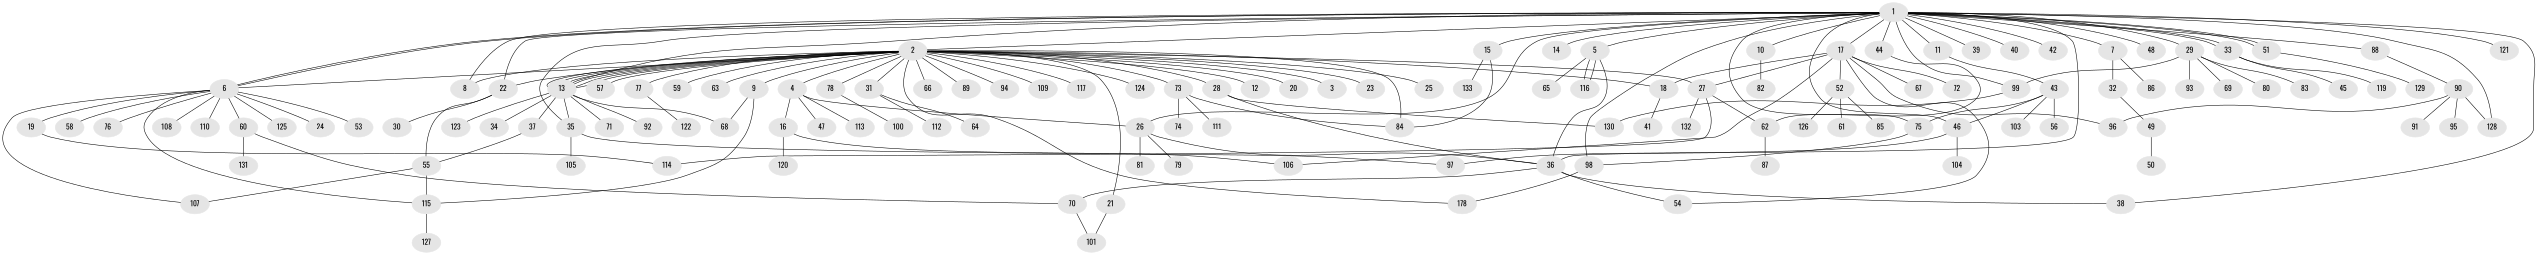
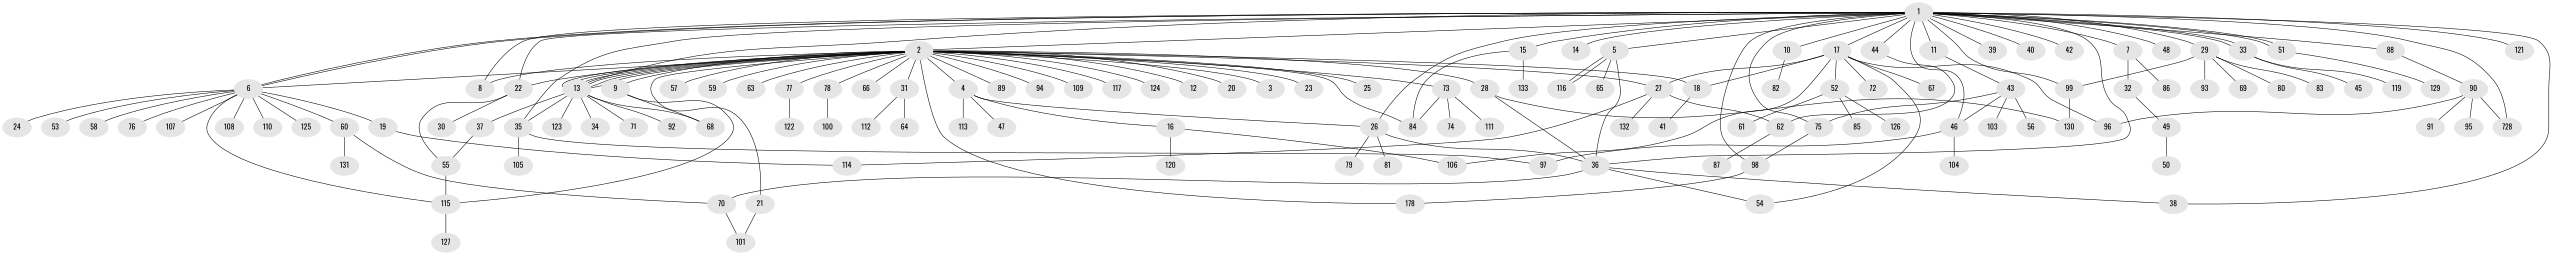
node "128": label "128" -> "728"
edge "55" -- "107": removed
